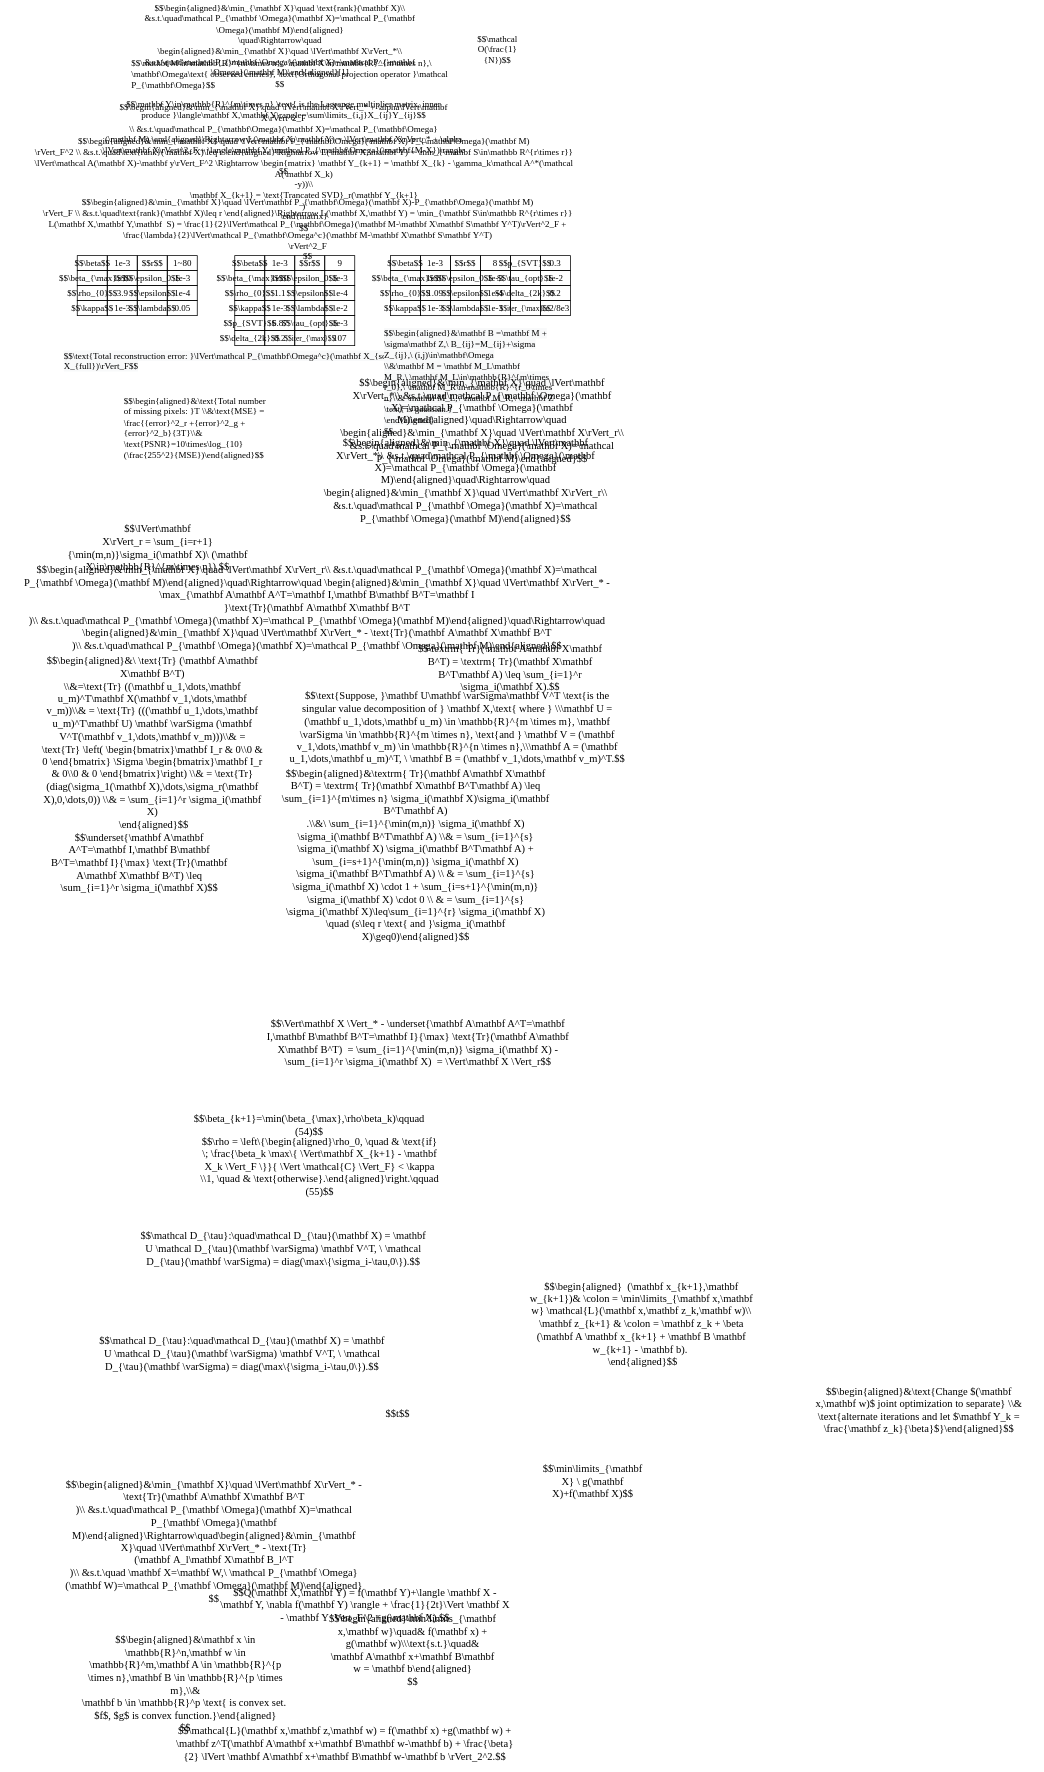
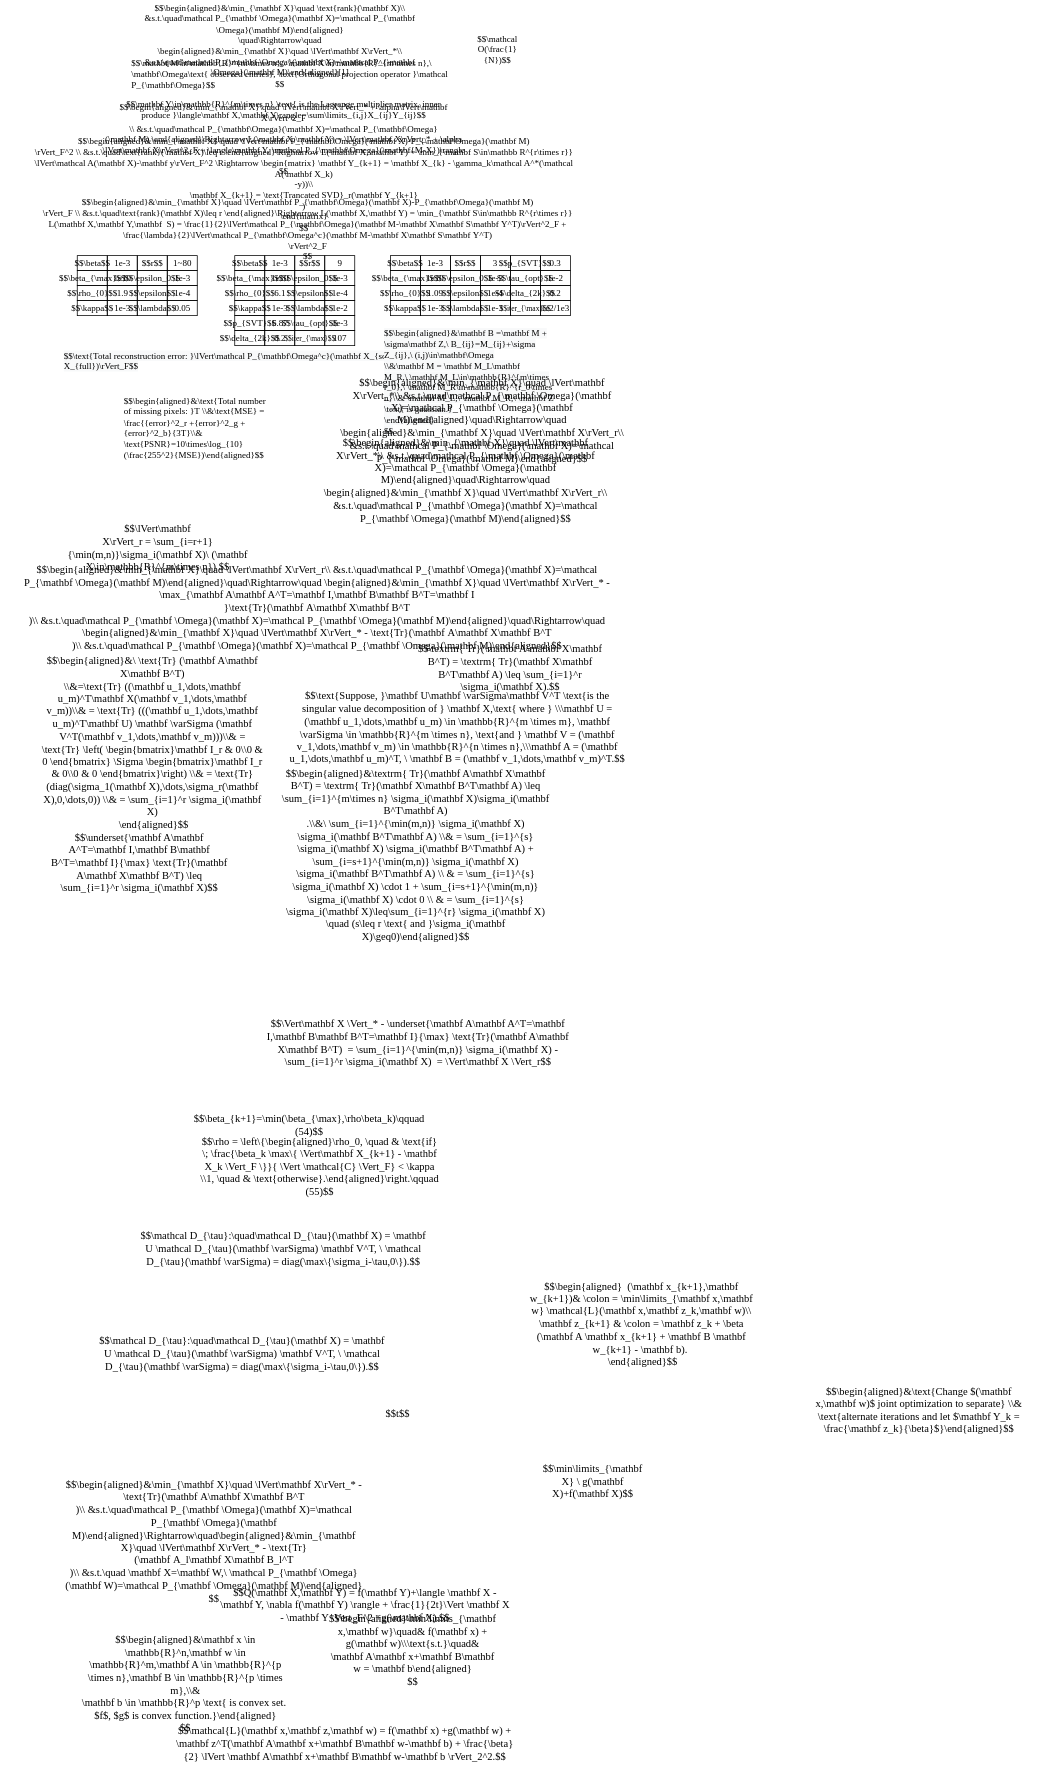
node "8": label "8" -> "3"
node "3.9": label "3.9" -> "1.9"
node "1.1": label "1.1" -> "6.1"
node "1e2/8e3": label "1e2/8e3" -> "1e2/1e3"
